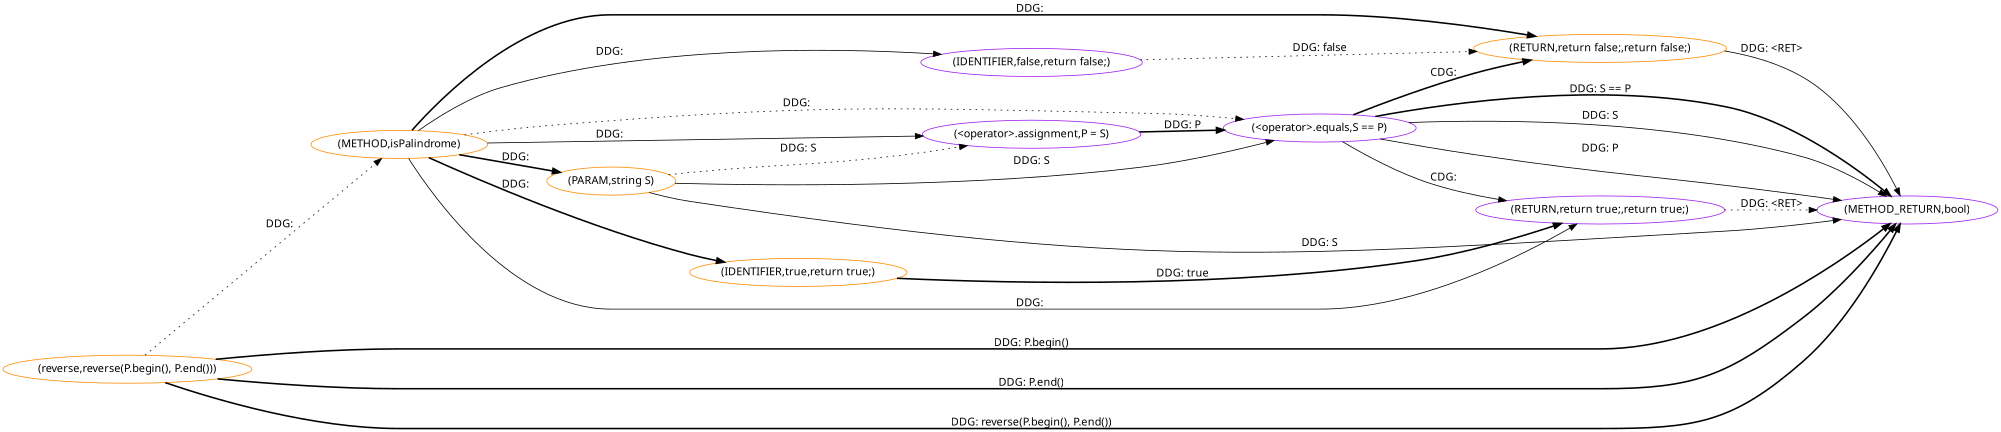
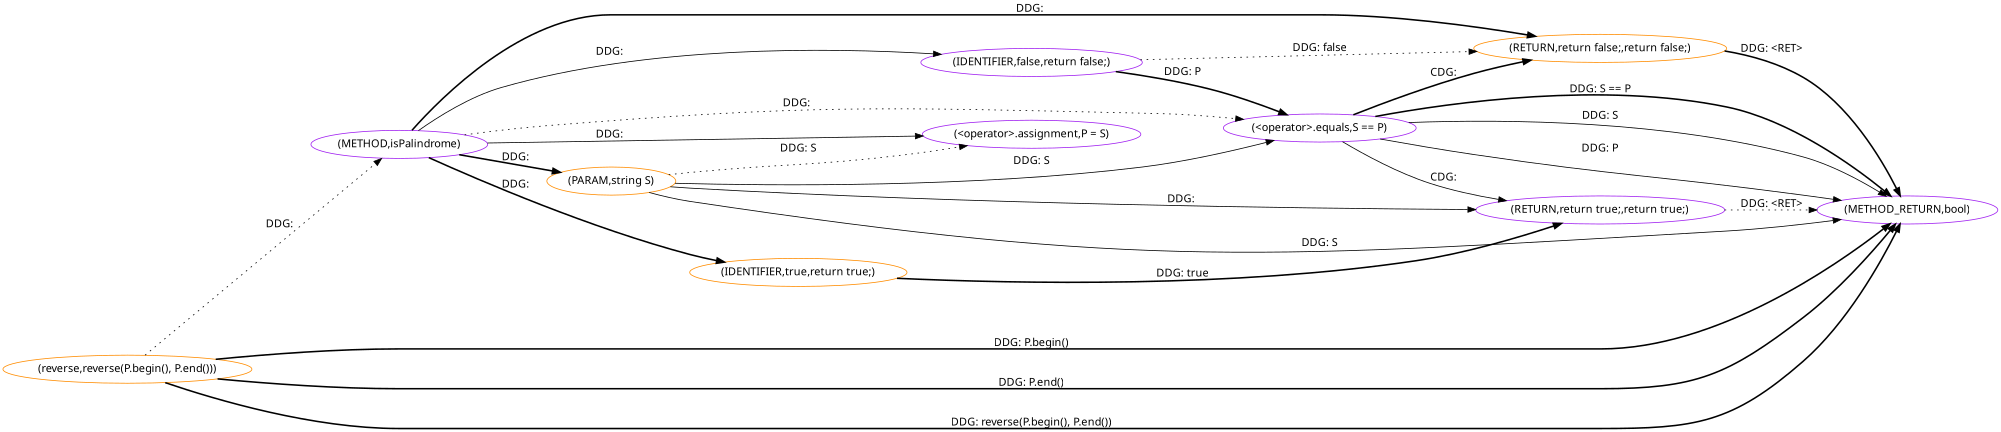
edge "(RETURN,return false;,return false;)" -> "(METHOD_RETURN,bool)": style solid -> bold
edge "(<operator>.assignment,P = S)" -> "(<operator>.equals,S == P)": now "(IDENTIFIER,false,return false;)" -> "(<operator>.equals,S == P)"
node "(METHOD,isPalindrome)": color darkorange -> purple
edge "(METHOD,isPalindrome)" -> "(RETURN,return true;,return true;)": now "(PARAM,string S)" -> "(RETURN,return true;,return true;)"
